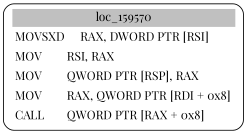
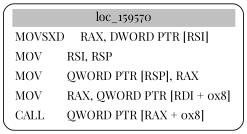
node "loc_159570": text "MOV        RSI, RAX" -> "MOV        RSI, RSP"
